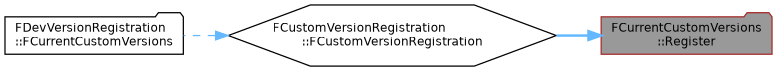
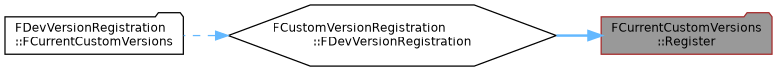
node "FCustomVersionRegistration ::FCustomVersionRegistration": label "FCustomVersionRegistration ::FCustomVersionRegistration" -> "FCustomVersionRegistration ::FDevVersionRegistration"
